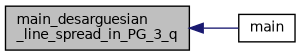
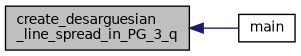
node "main_desarguesian _line_spread_in_PG_3_q": label "main_desarguesian _line_spread_in_PG_3_q" -> "create_desarguesian _line_spread_in_PG_3_q"
